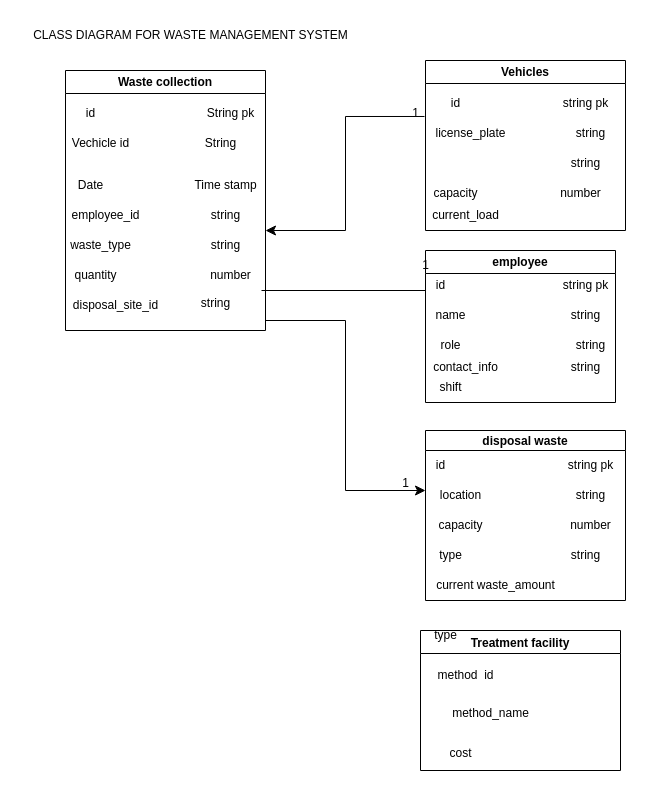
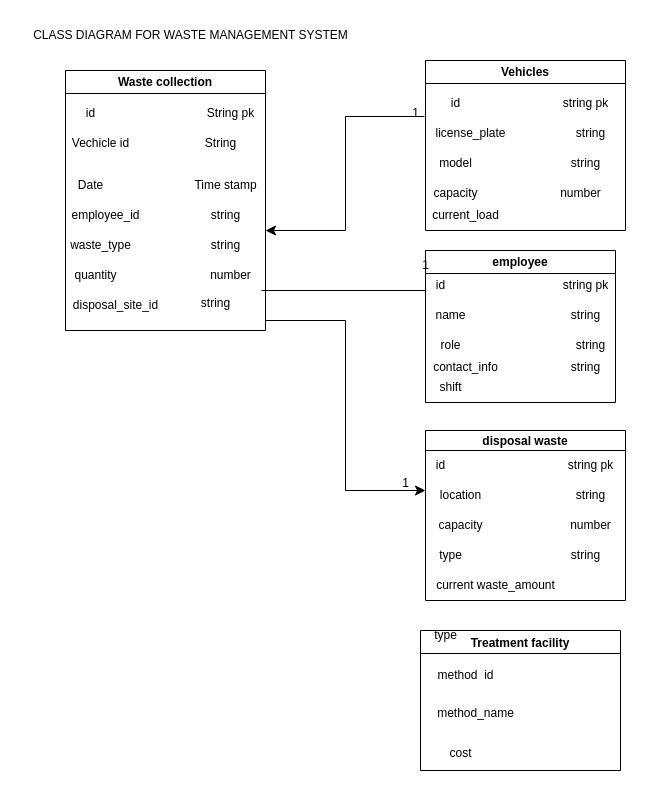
node "model": added
node "method_name": moved (491, 714) -> (476, 714)
